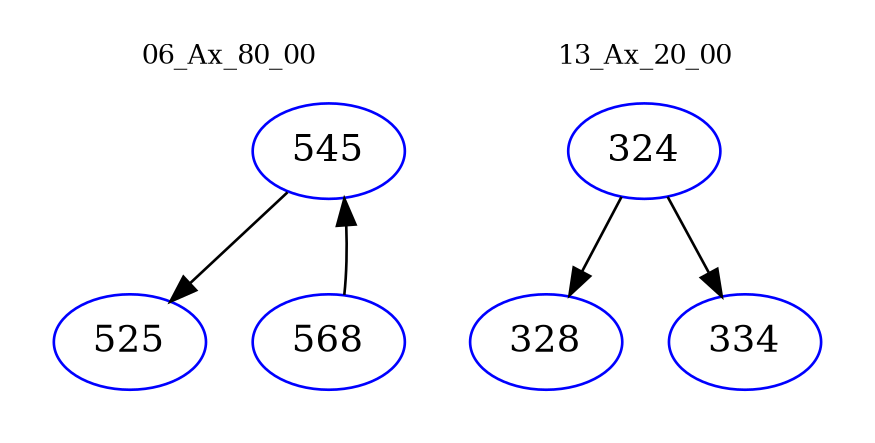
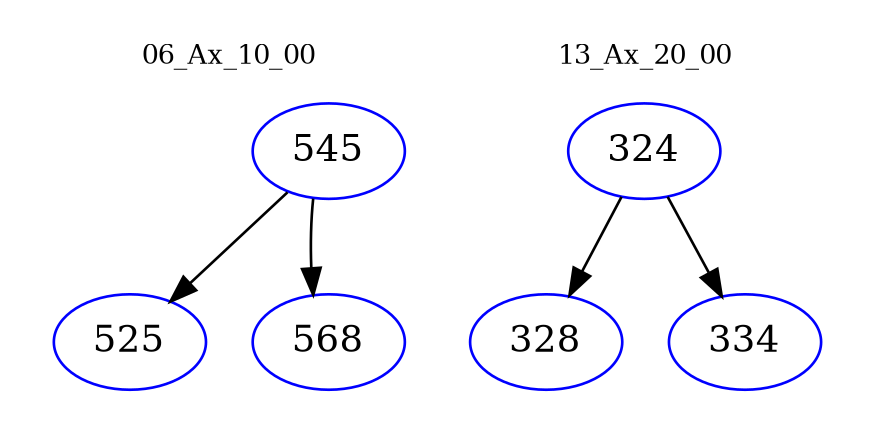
cluster "06_Ax_80_00": label "06_Ax_80_00" -> "06_Ax_10_00"
edge "568" -> "545": reversed
